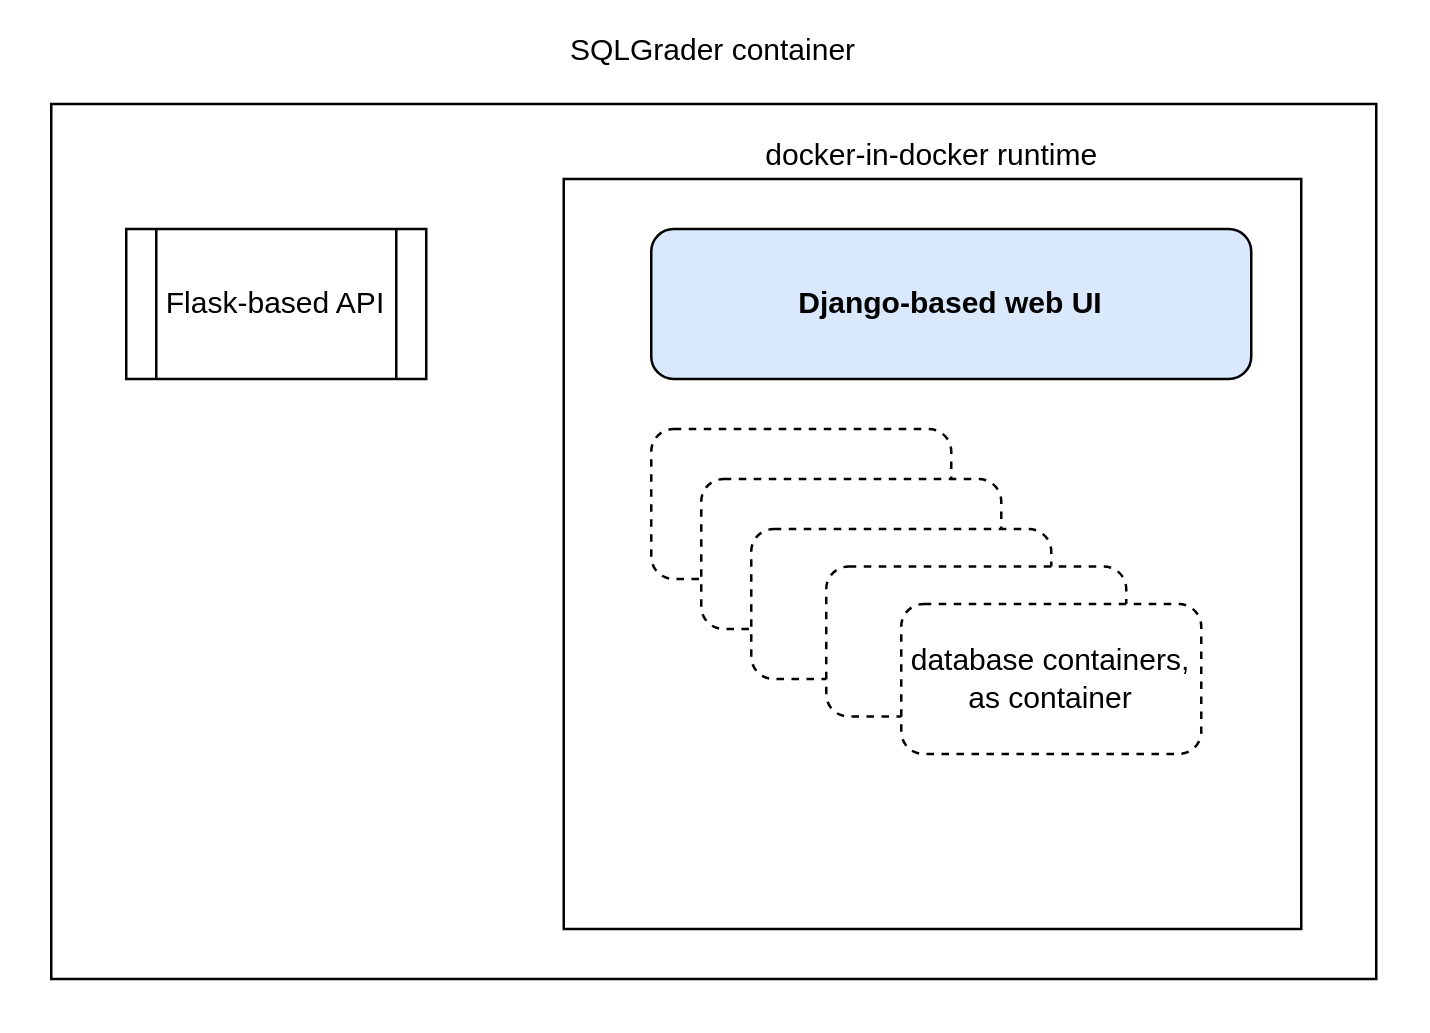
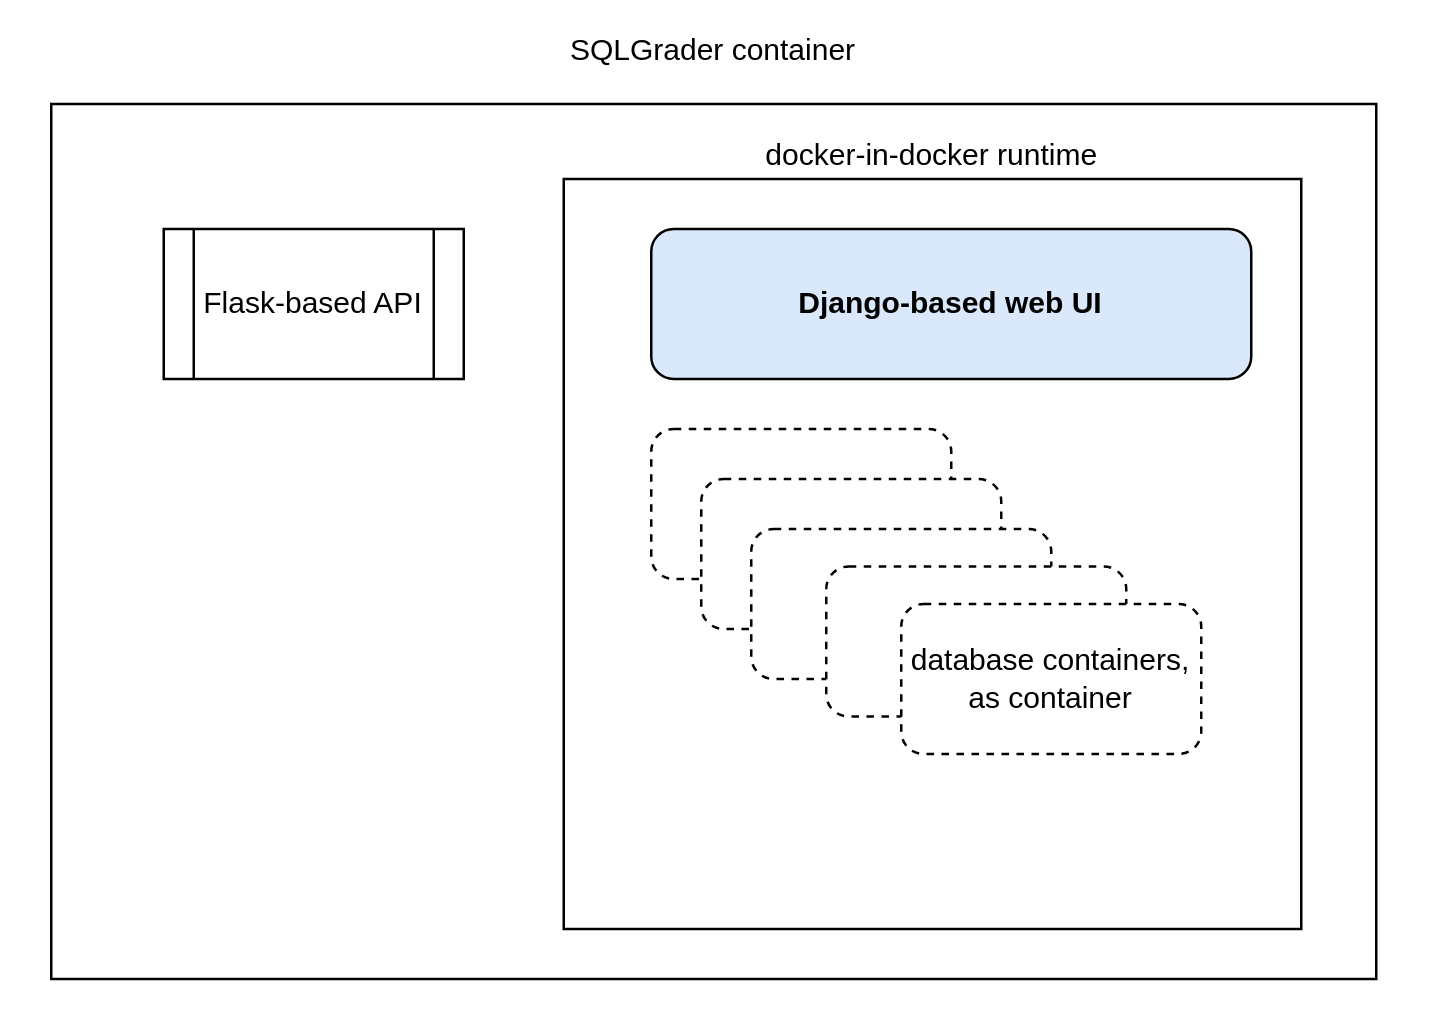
node "Flask-based API": moved (276, 304) -> (314, 304)
